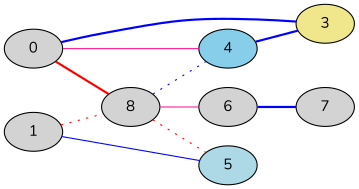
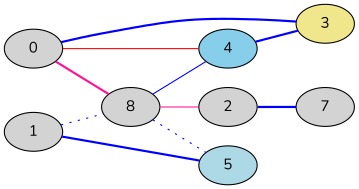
edge "0" -- "4": color deeppink -> red
edge "0" -- "8": color red -> deeppink
edge "4" -- "8": style dotted -> solid
node "6": label "6" -> "2"
edge "8" -- "1": color red -> blue
edge "8" -- "5": color red -> blue
edge "1" -- "5": style solid -> bold
